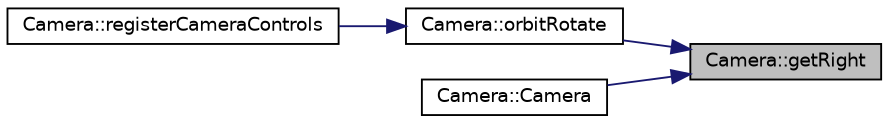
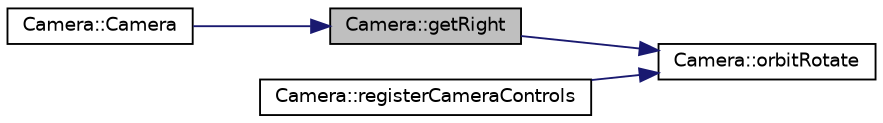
edge "Camera::orbitRotate" -> "Camera::getRight": reversed
